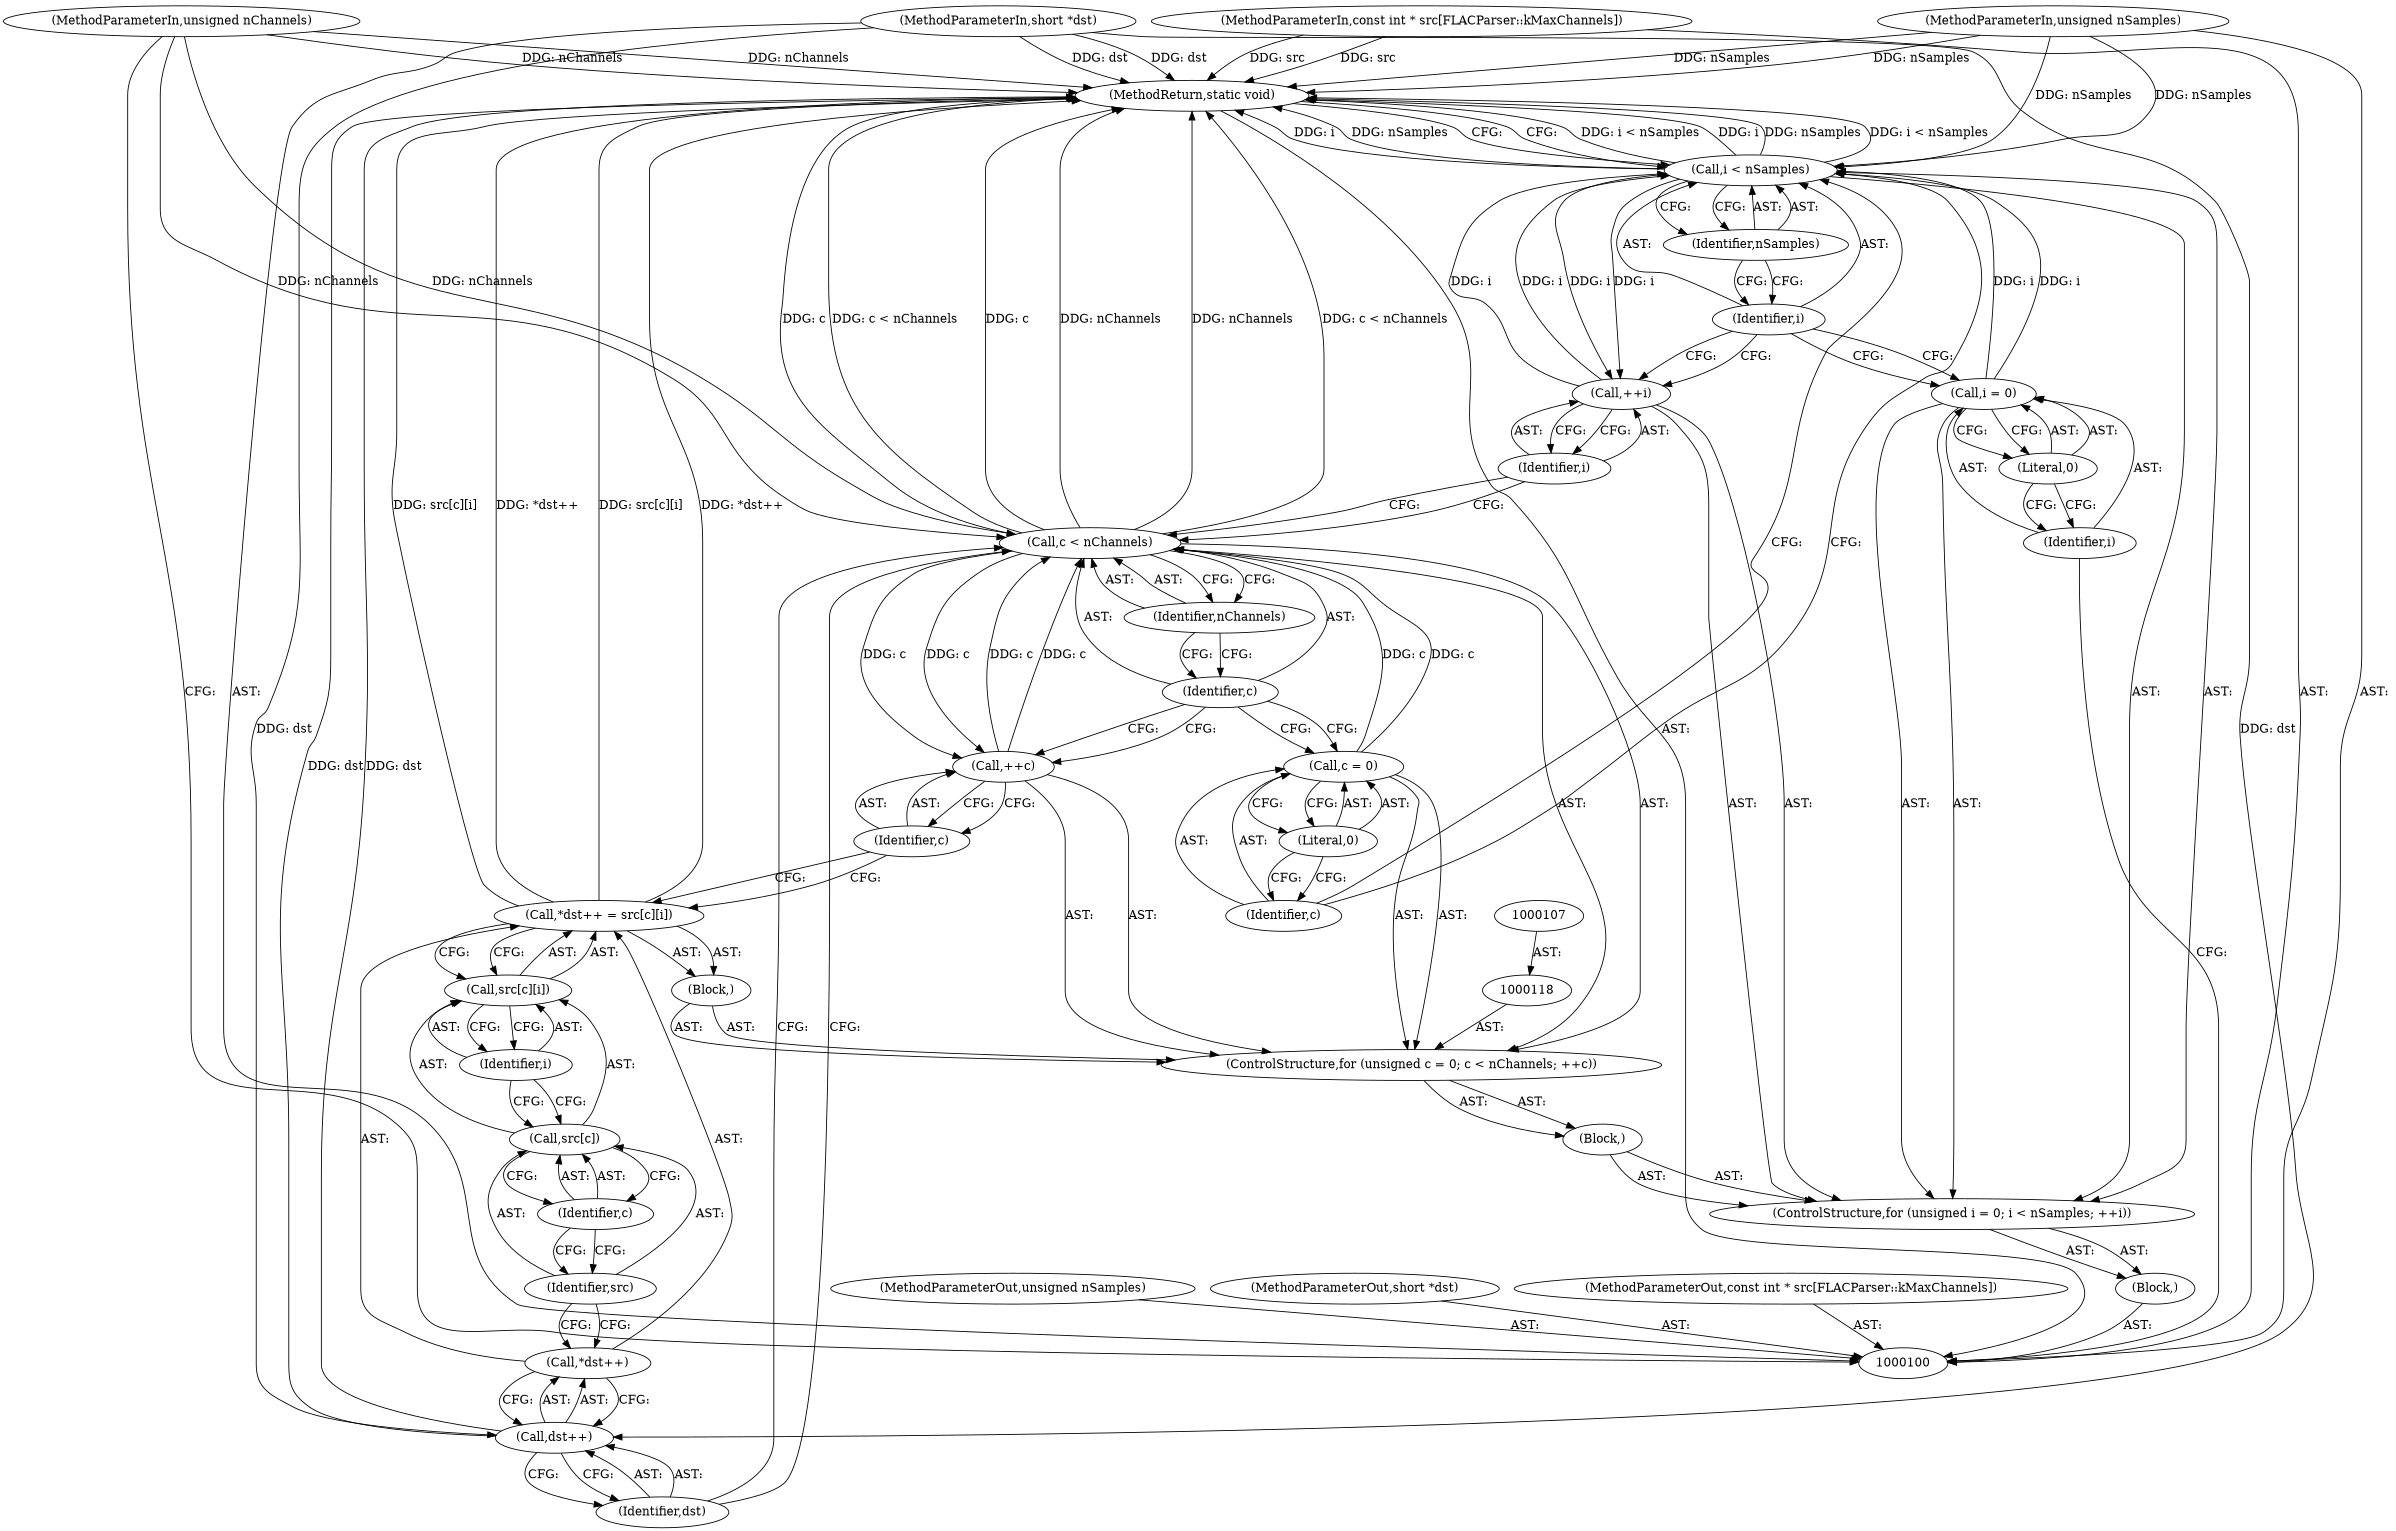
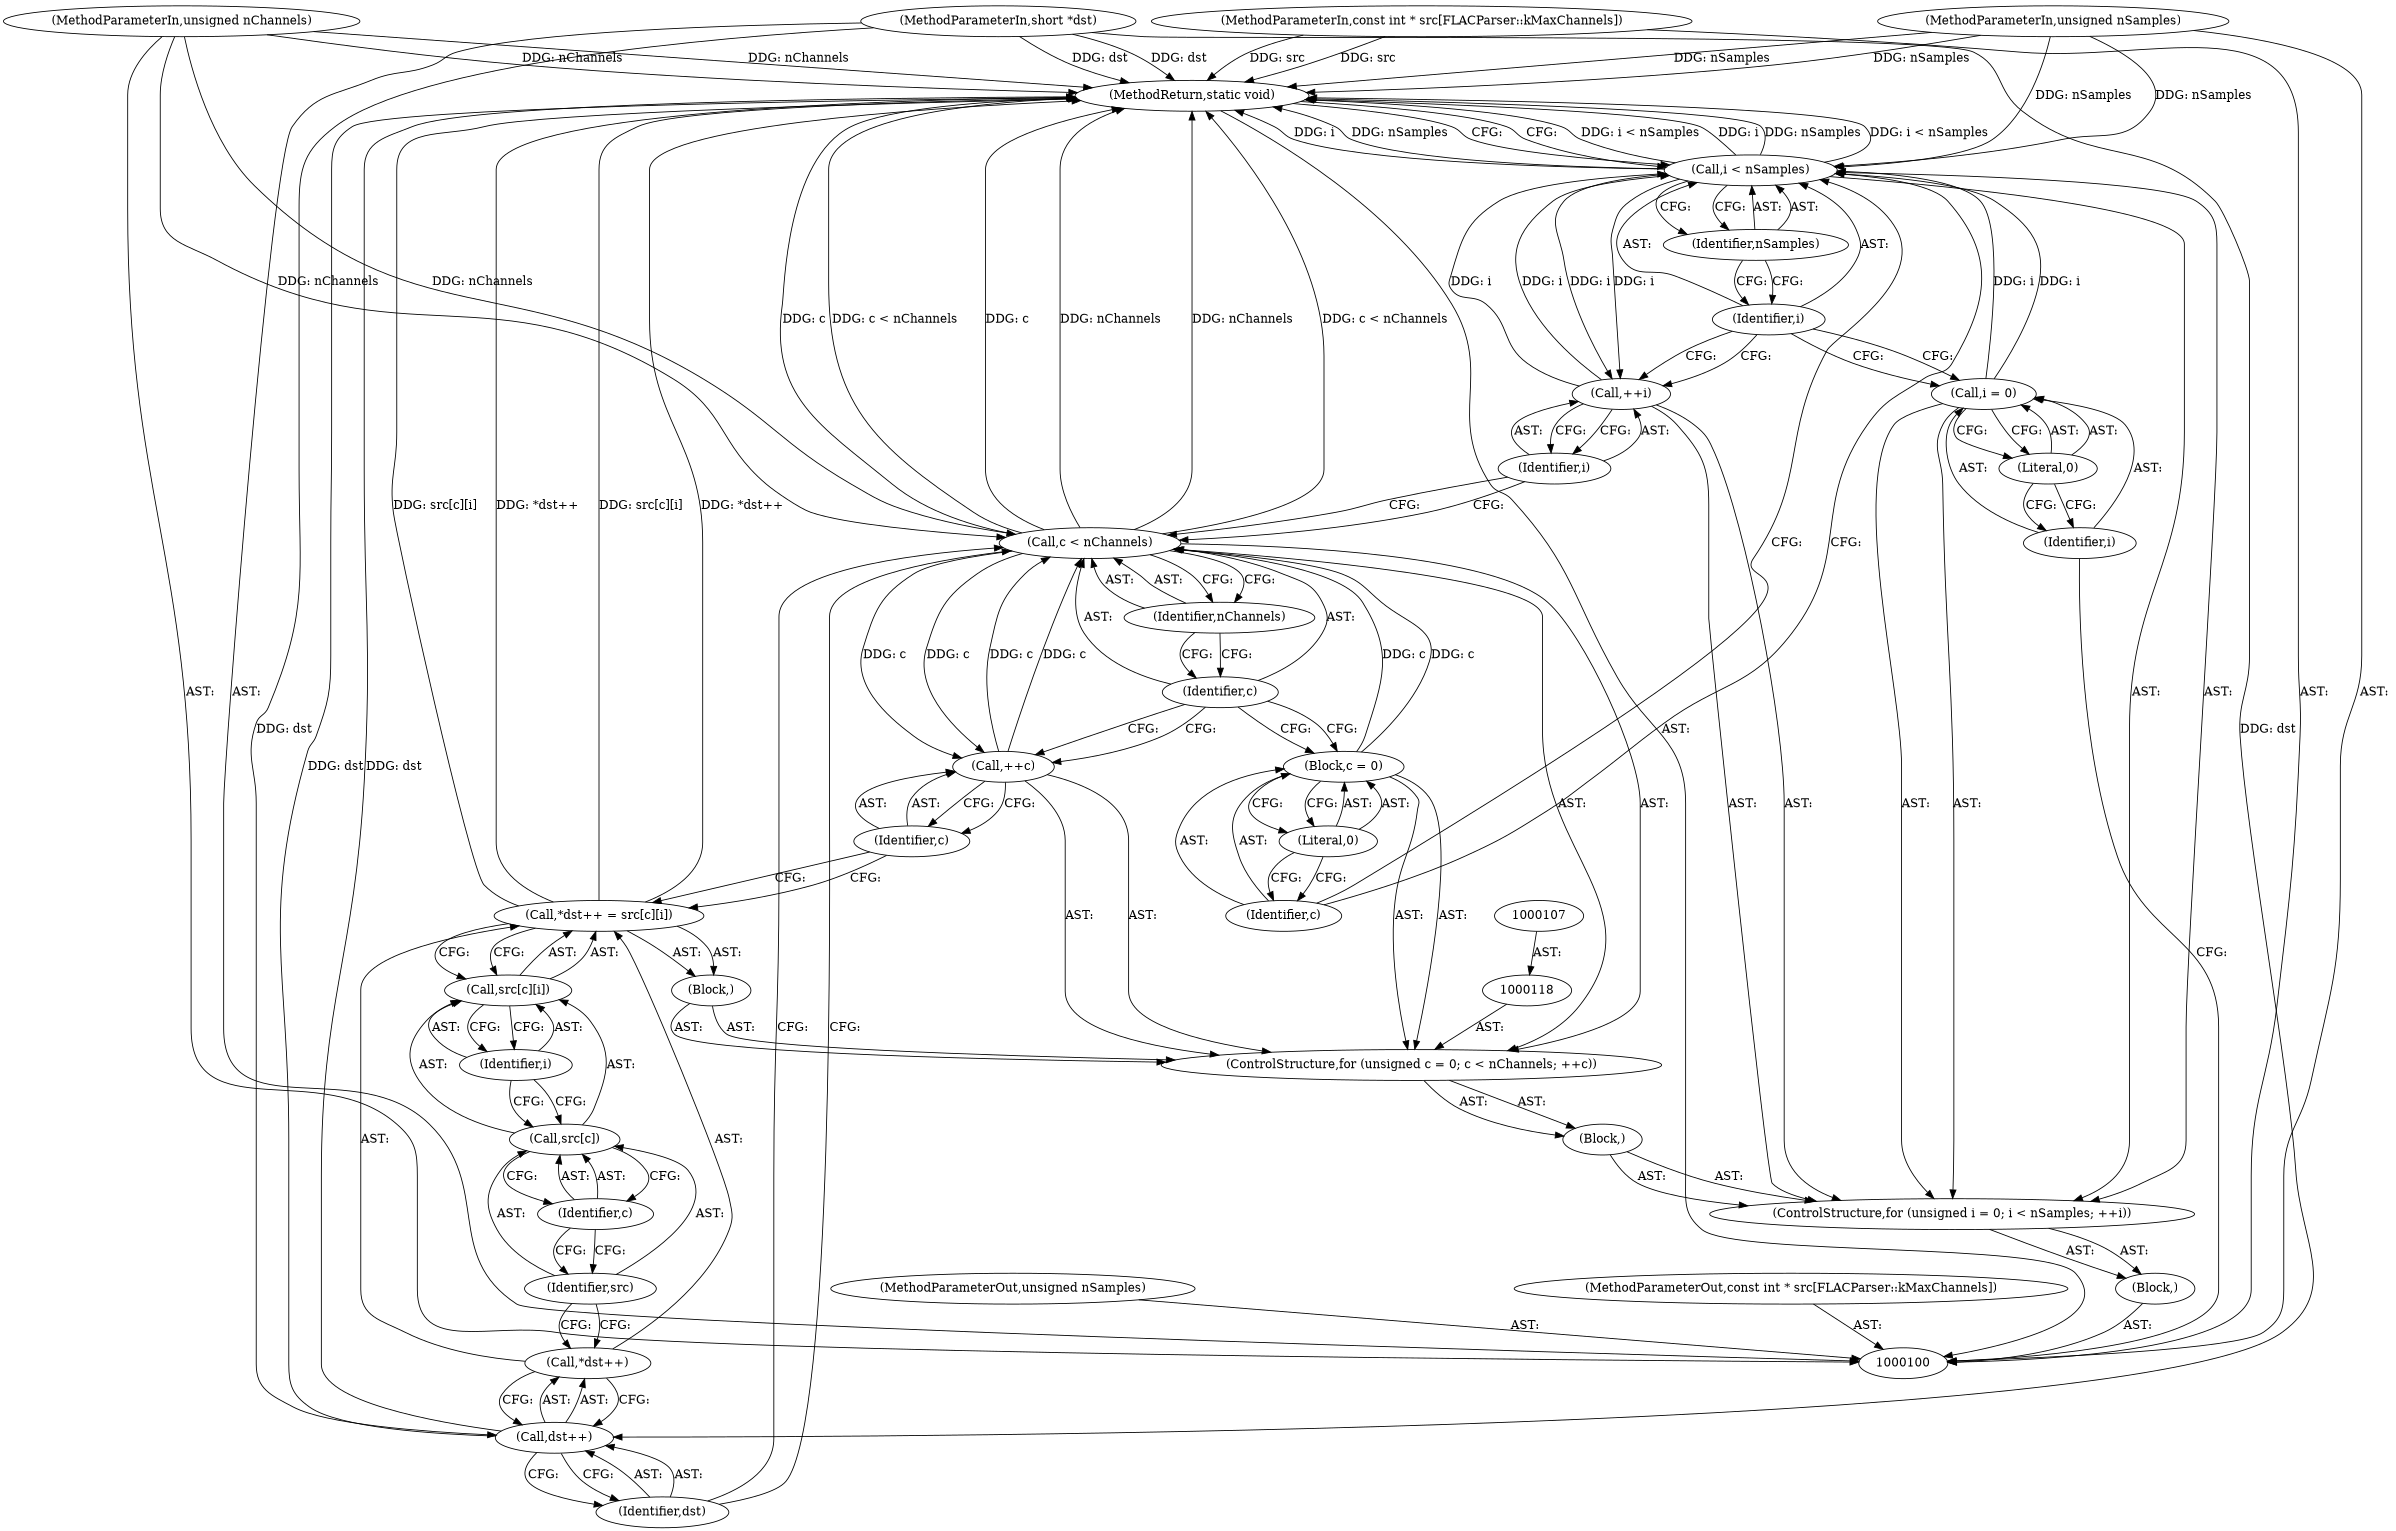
edge "(MethodParameterIn,unsigned nChannels)" -> "1000100": label "CFG: " -> "AST: "
node "(Call,c = 0)": label "(Call,c = 0)" -> "(Block,c = 0)"
node "(MethodParameterOut,short *dst)": removed
